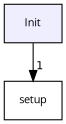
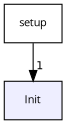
edge "Init" -> "setup": reversed
